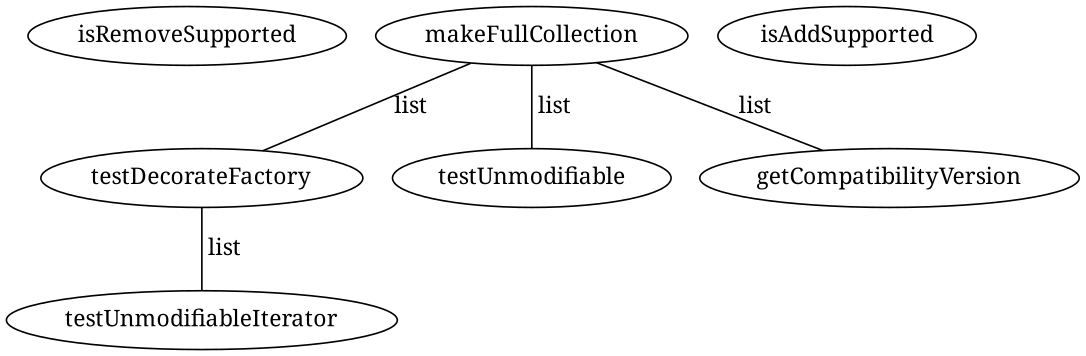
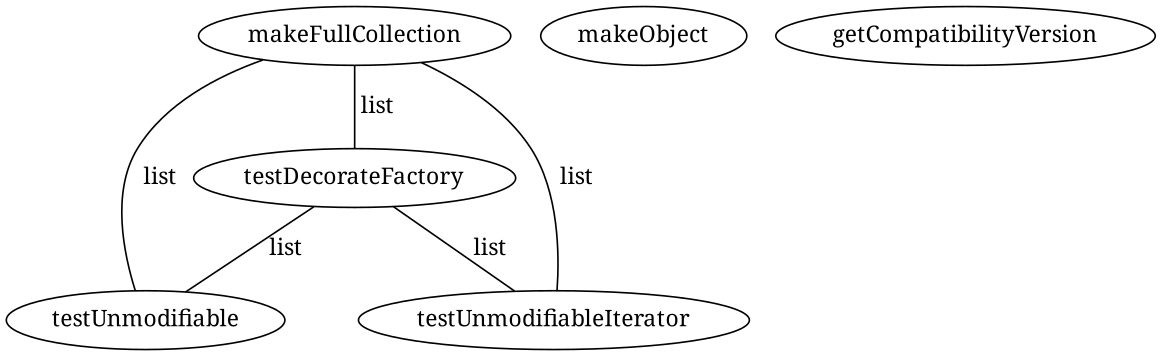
node "isRemoveSupported": removed
node "makeObject": added
node "isAddSupported": removed
edge "makeFullCollection" -- "getCompatibilityVersion": now "makeFullCollection" -- "testUnmodifiableIterator"
edge "testDecorateFactory" -- "testUnmodifiable": added, label "list"
